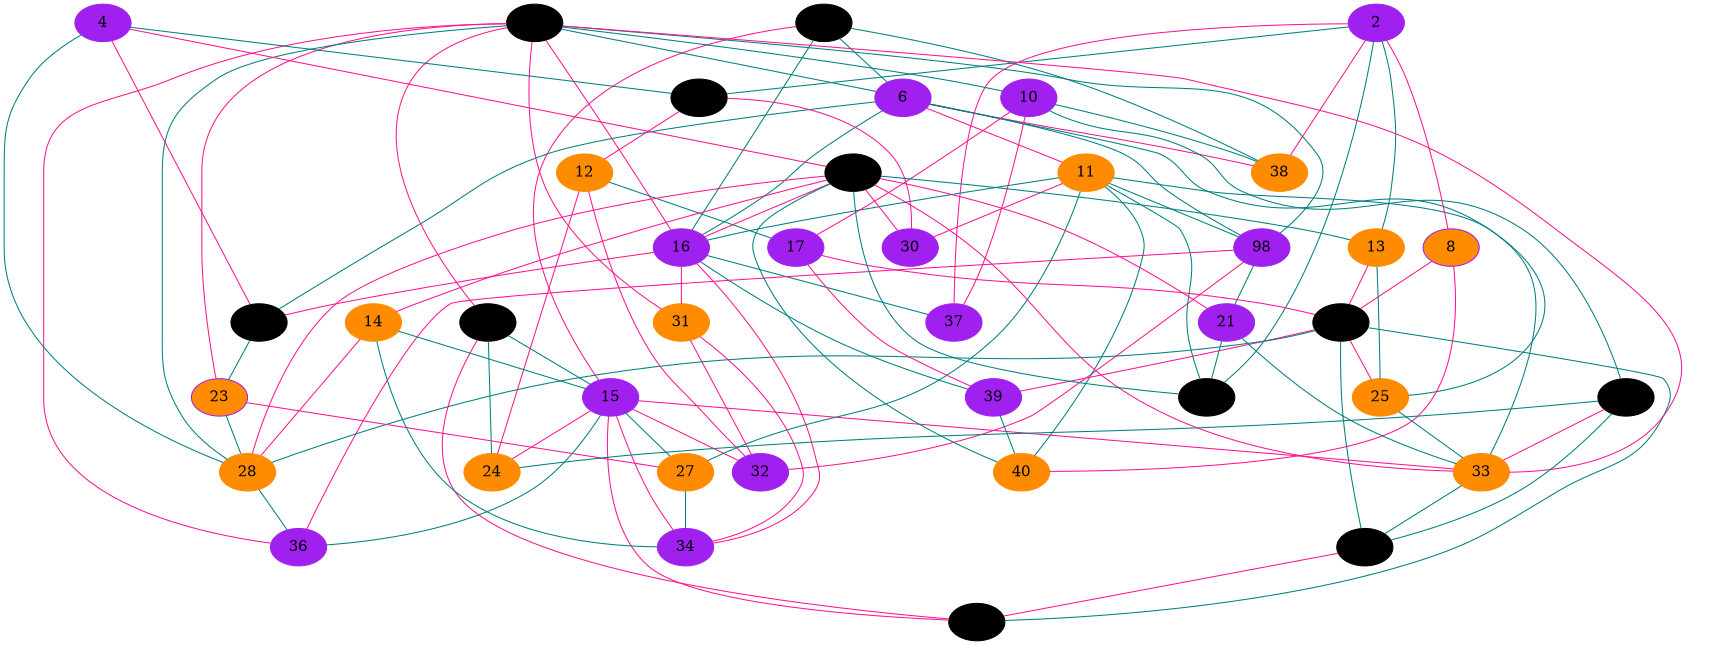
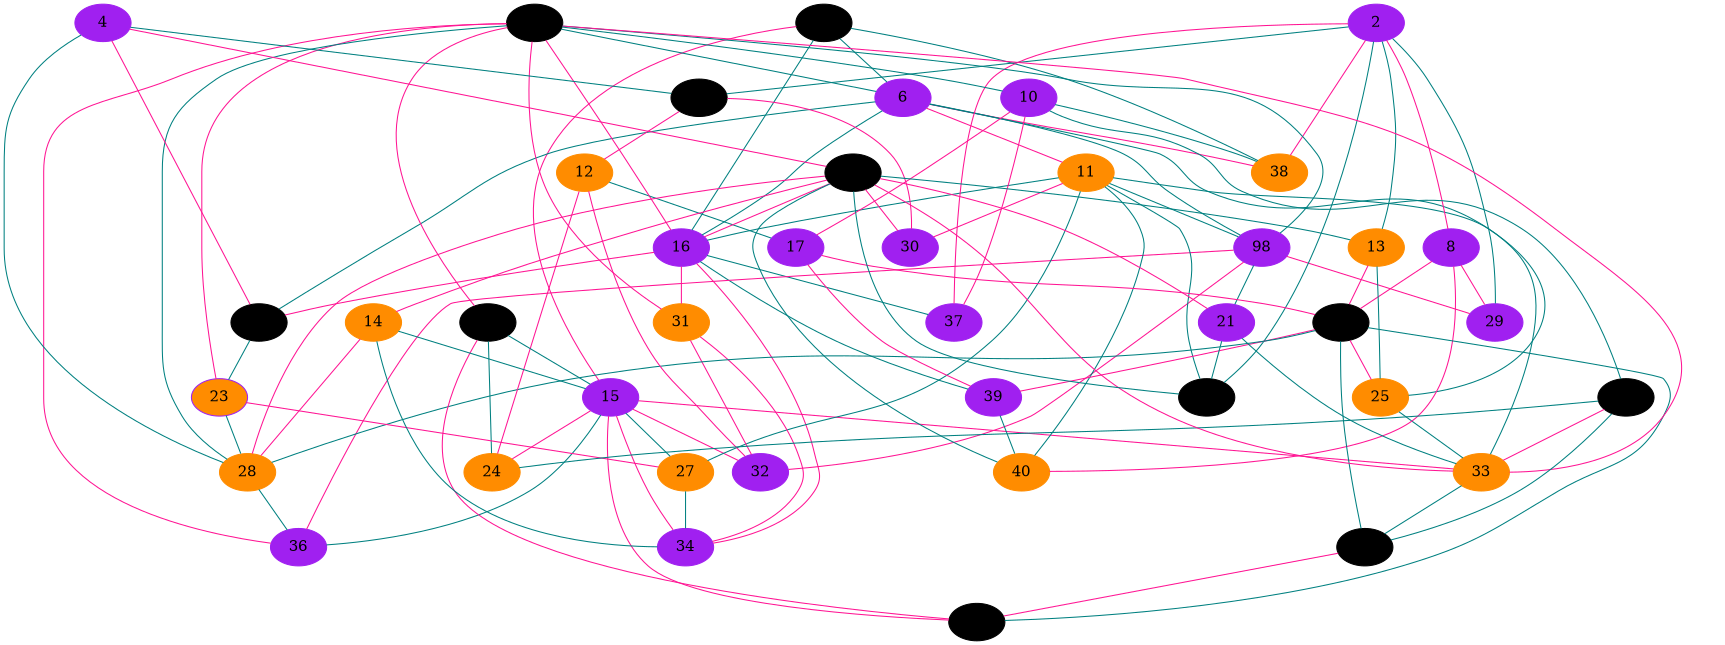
node "8": fillcolor darkorange -> purple
node "29": added
